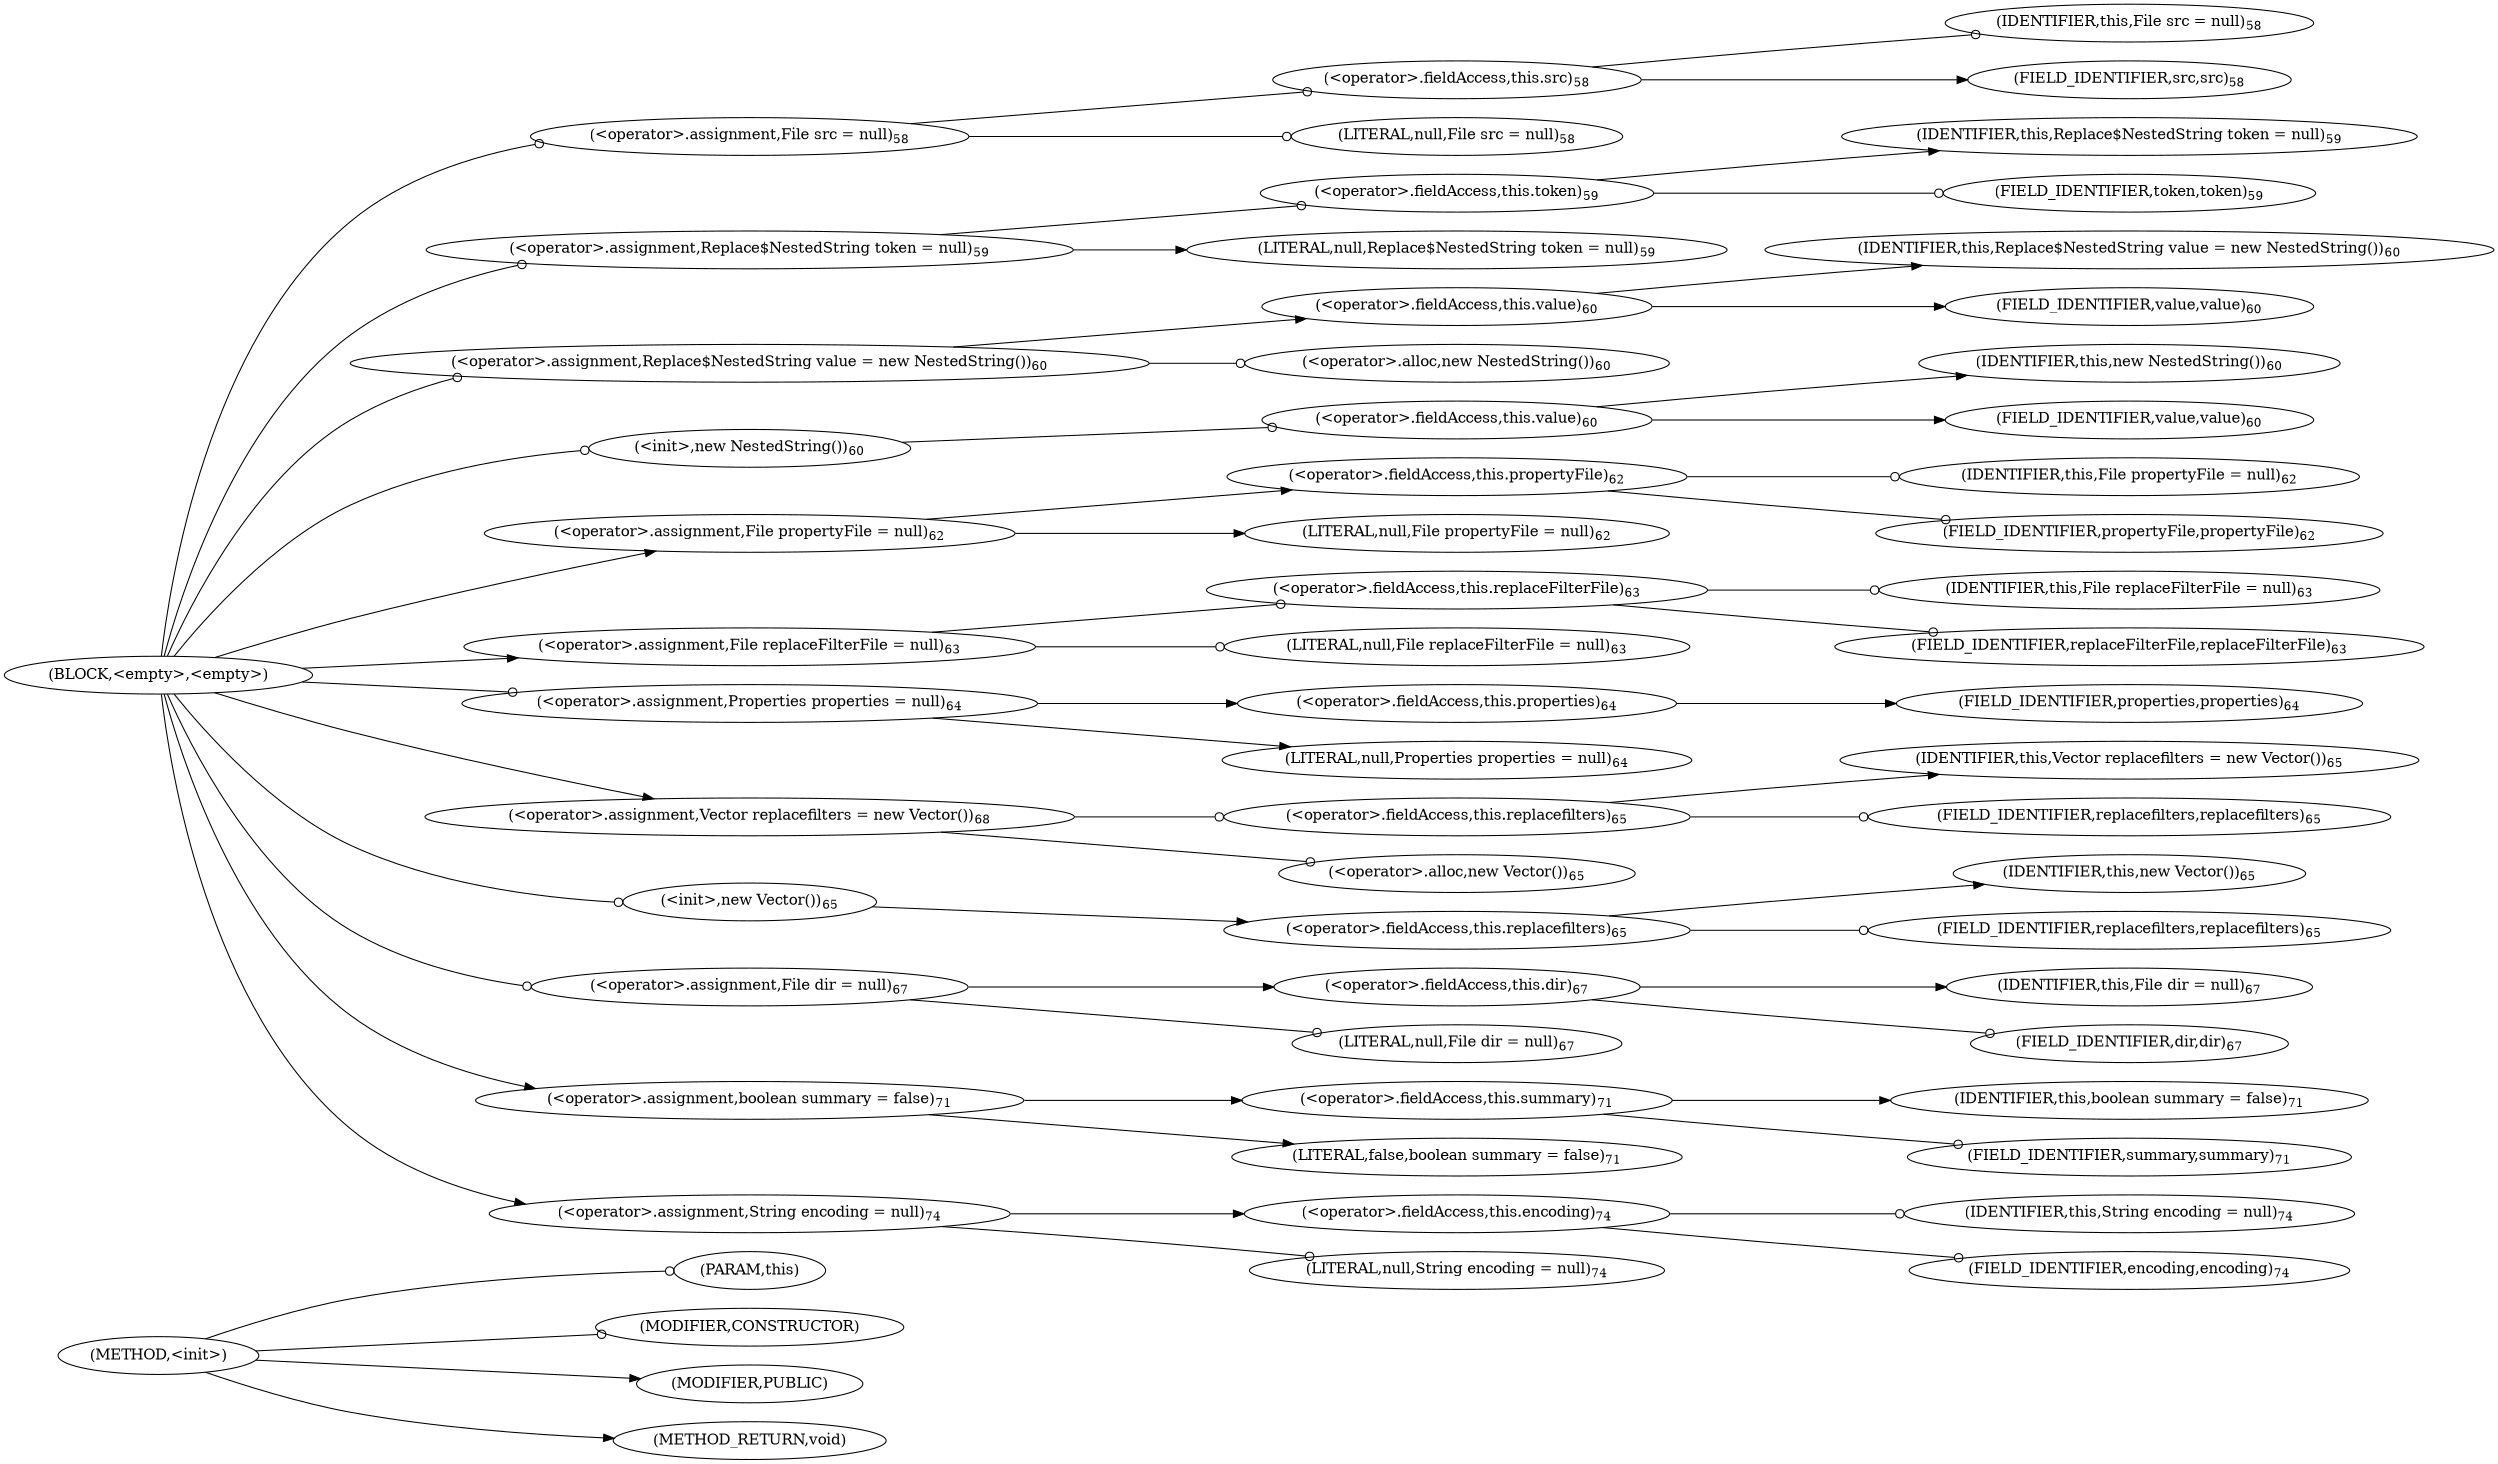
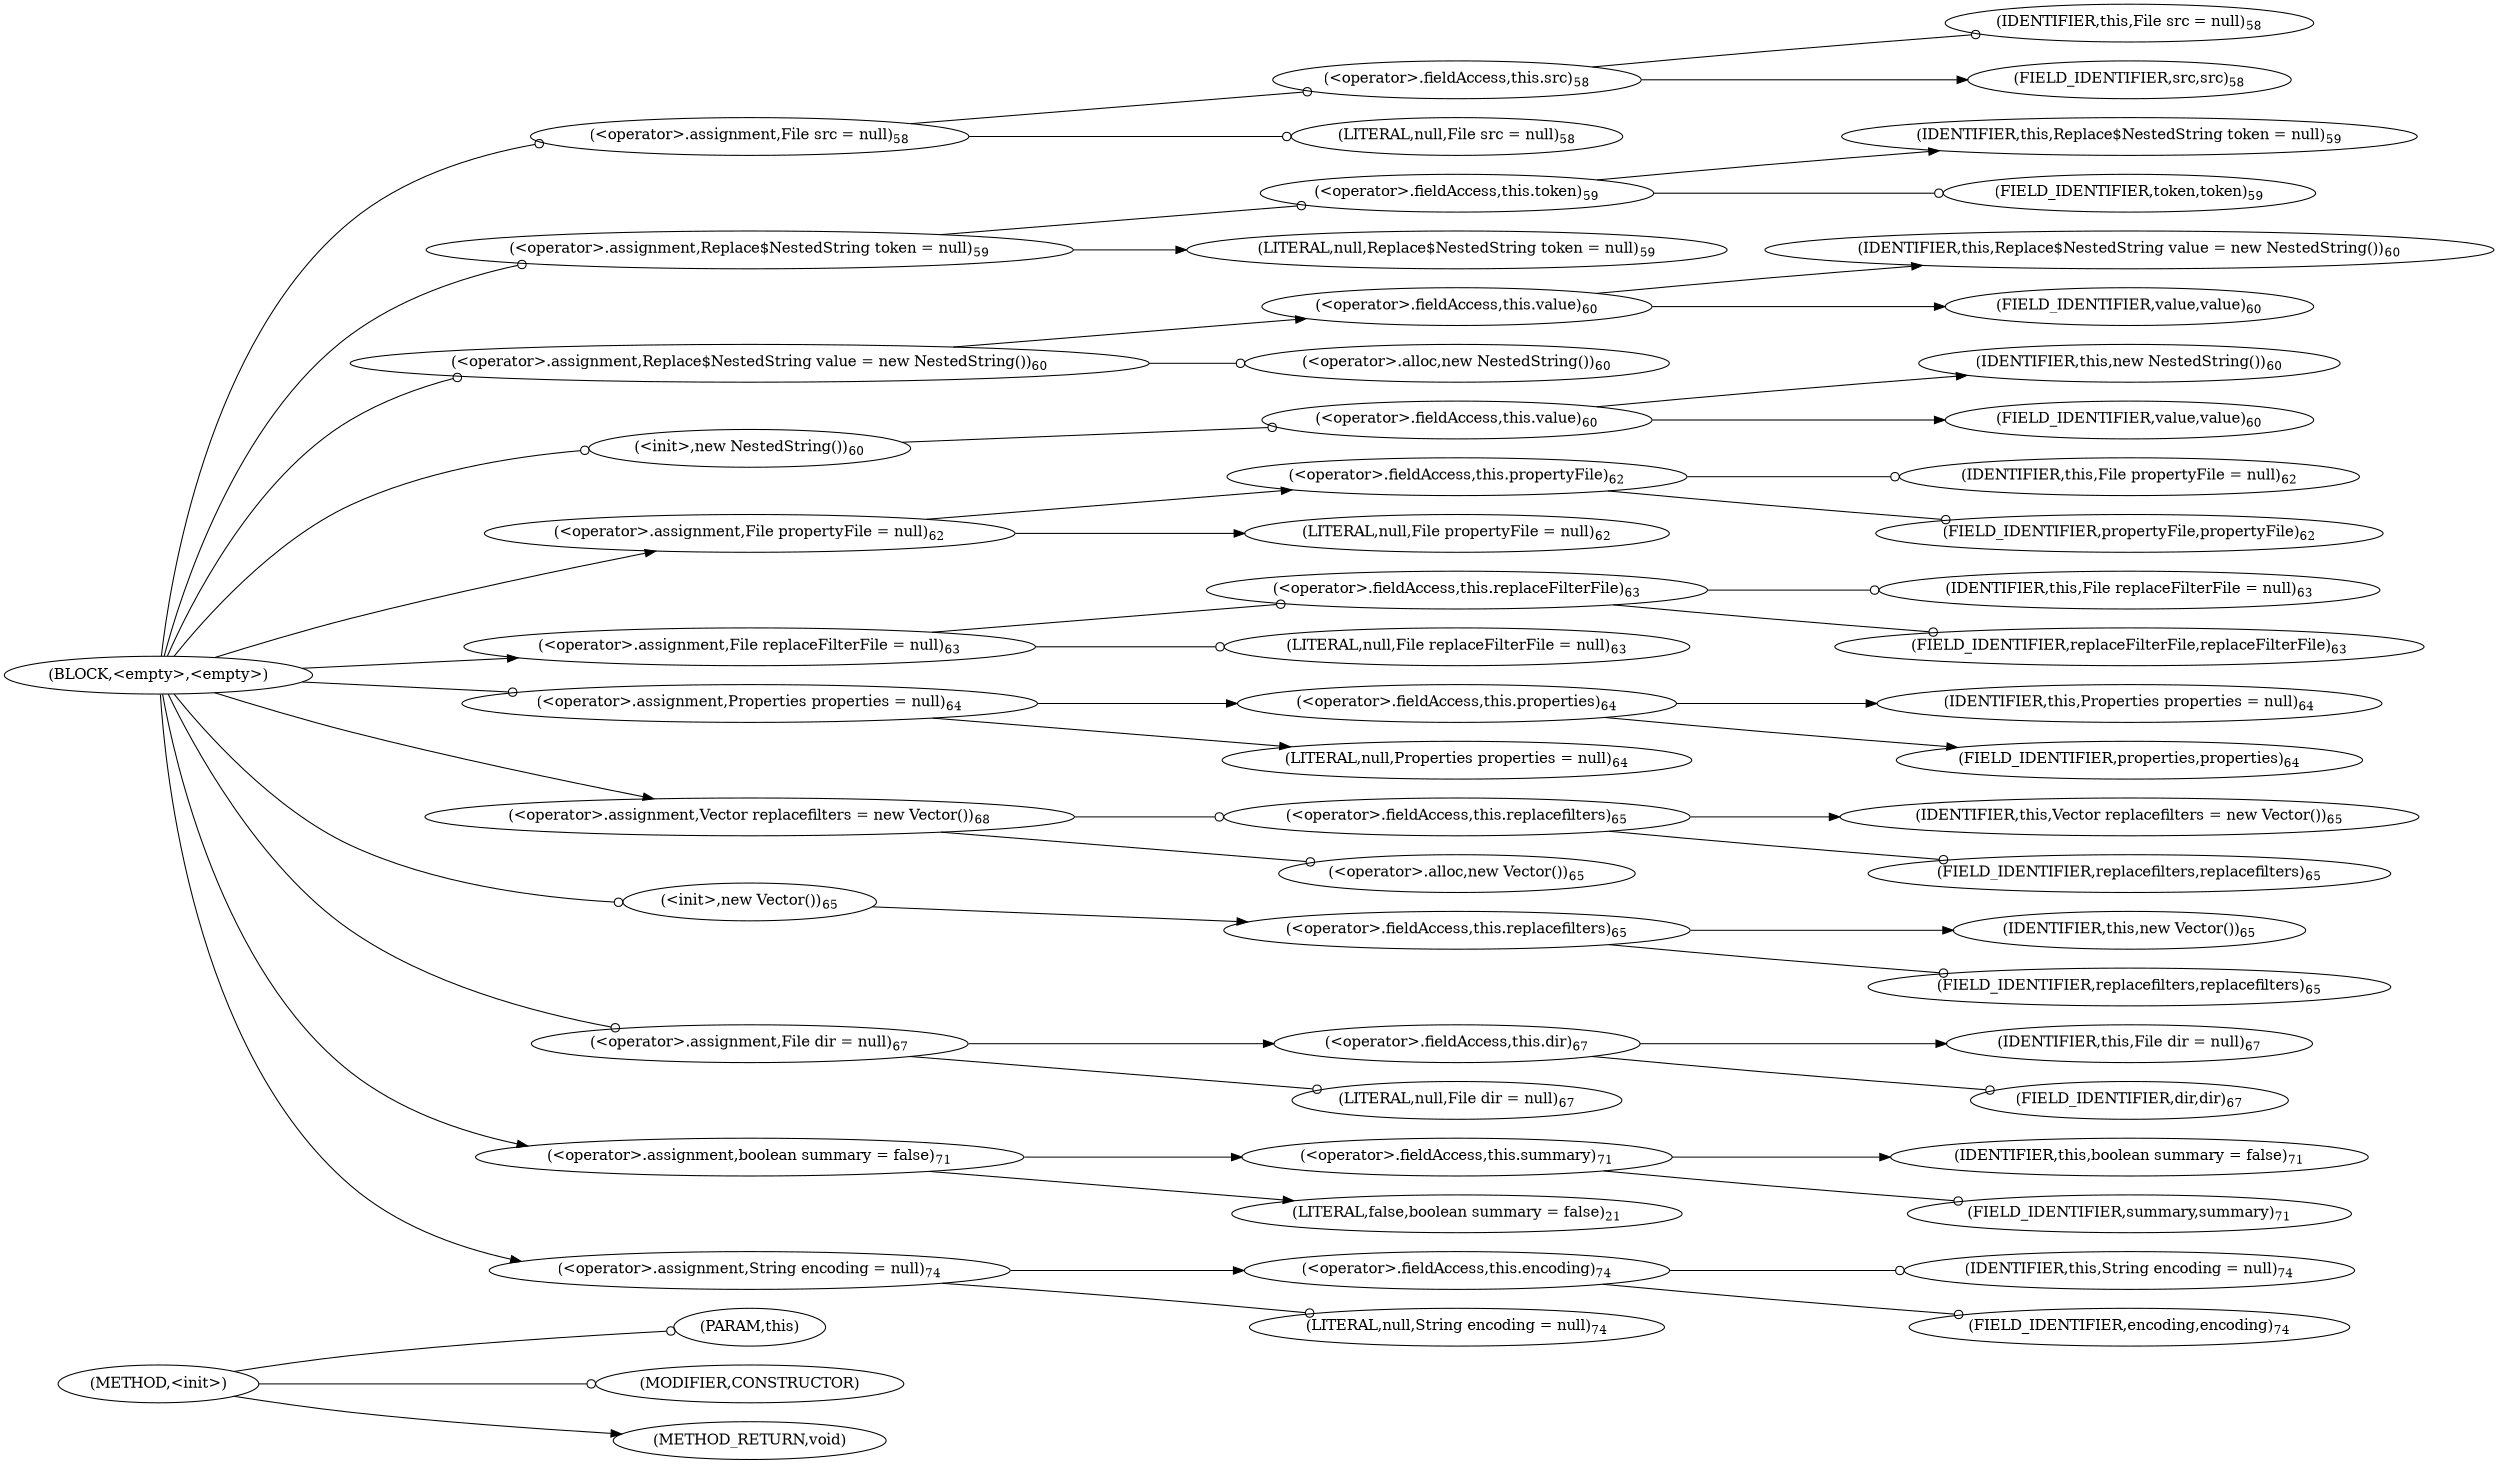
node "(IDENTIFIER,this,Properties properties = null)": added
node "(LITERAL,false,boolean summary = false)": text "71" -> "21"
node "(MODIFIER,PUBLIC)": removed
